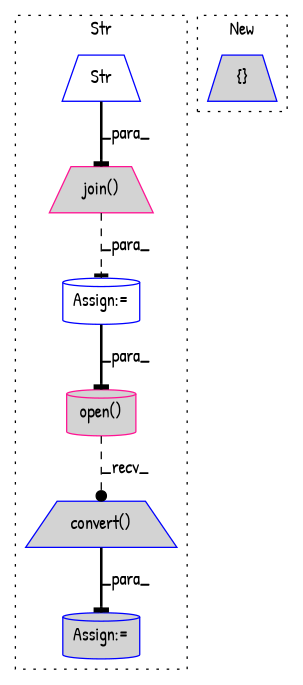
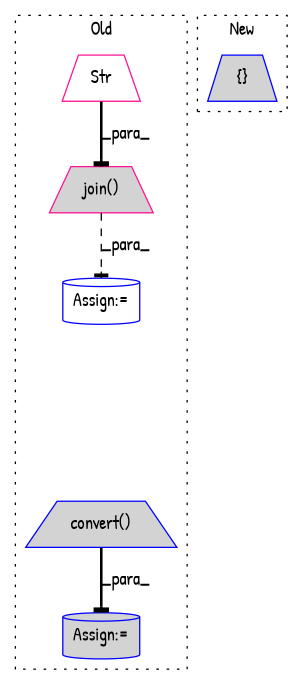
cluster "Str": label "Str" -> "Old"
node "Str": color blue -> deeppink
node "open()": removed
